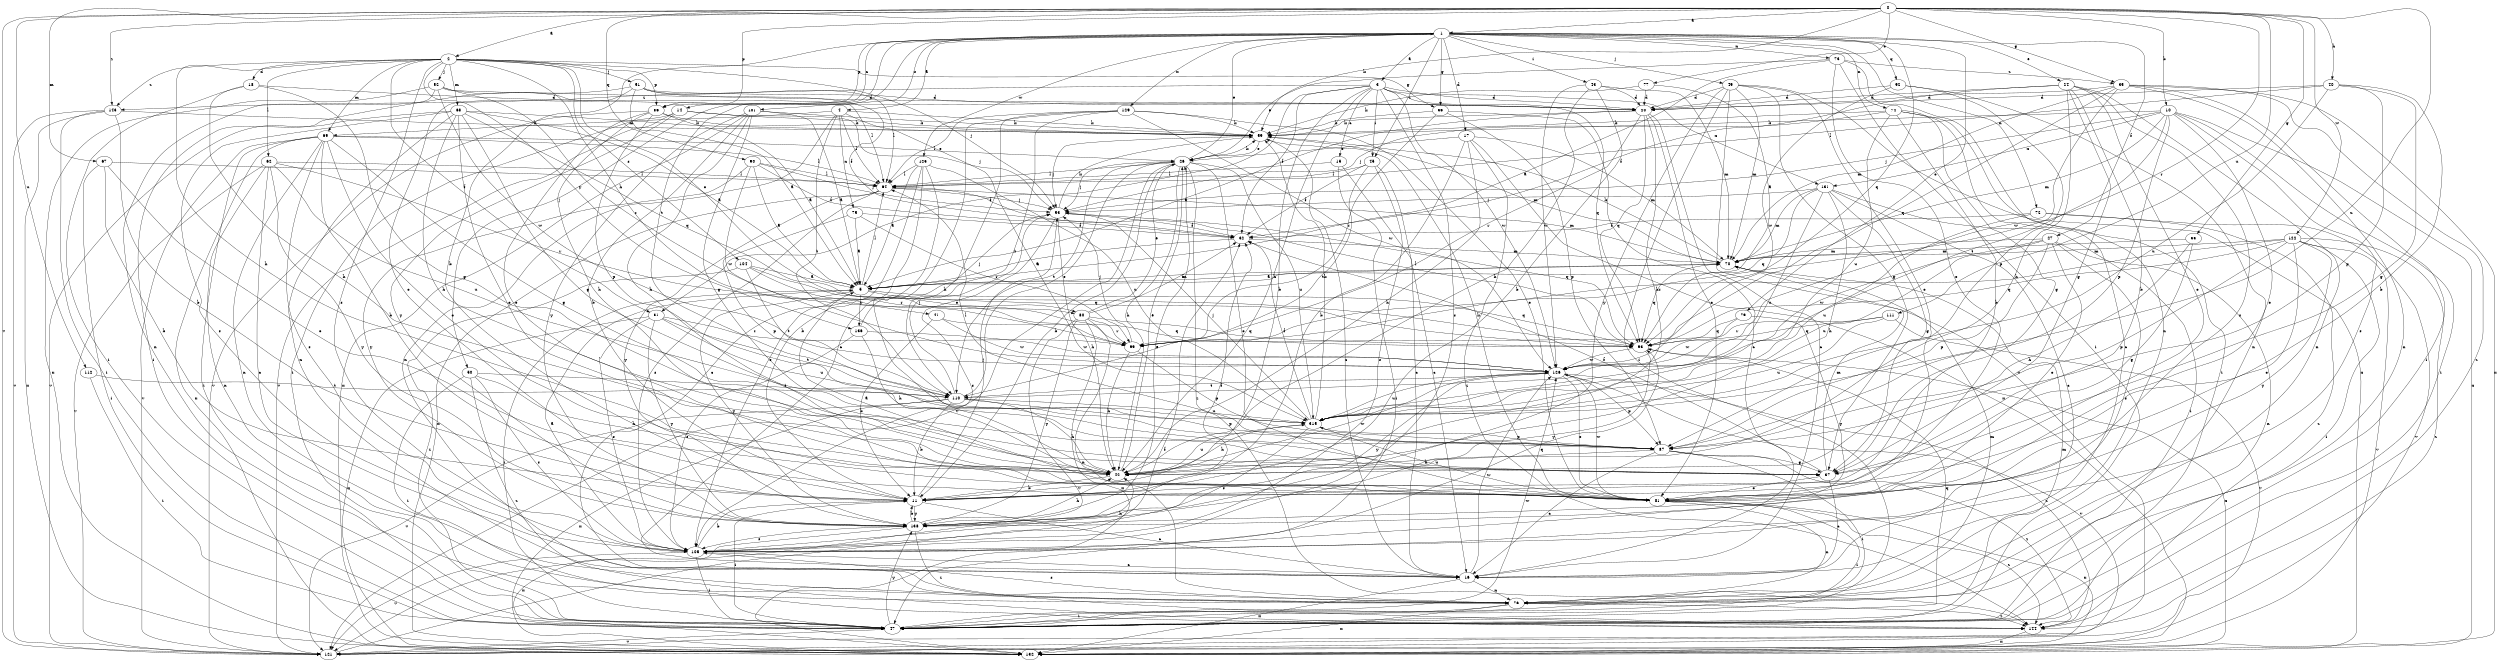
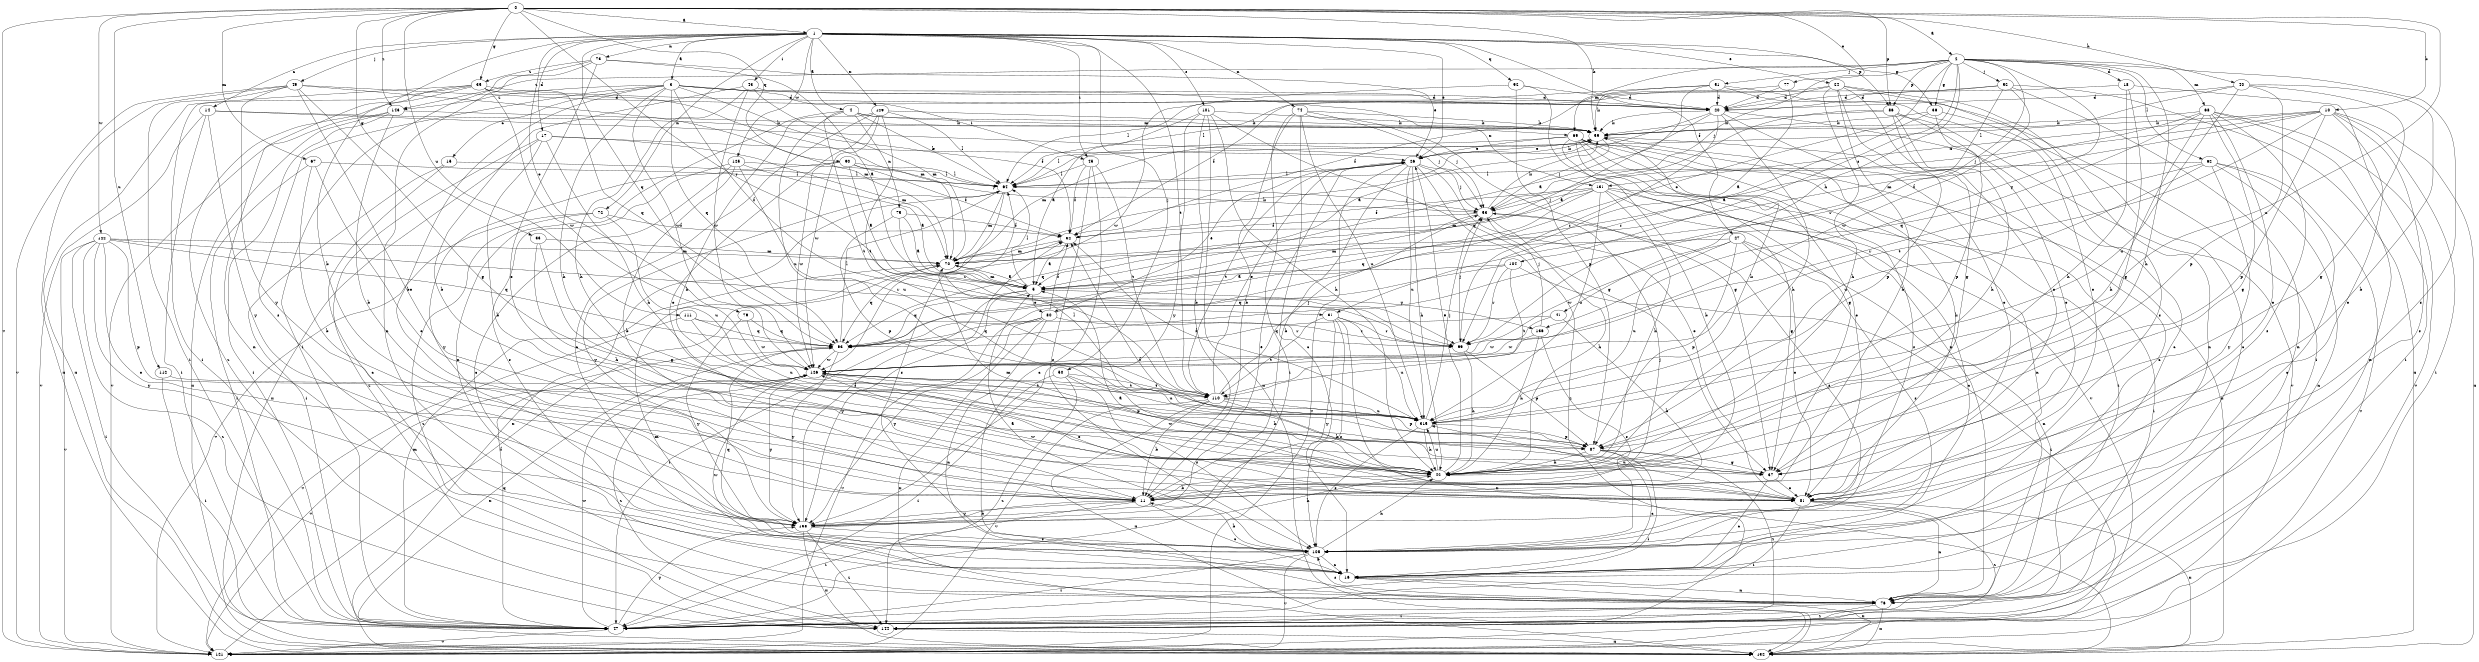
edge "26" -> "1": reversed
edge "131" -> "32": added, label "f"
